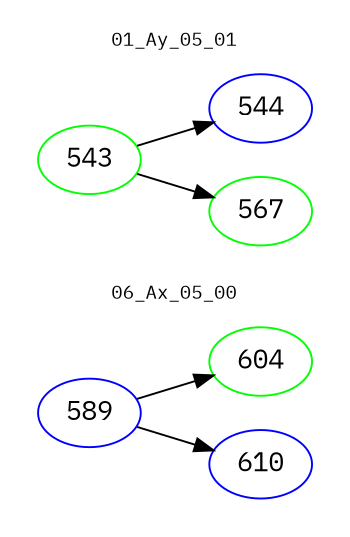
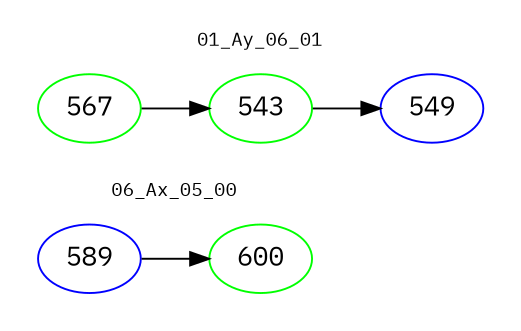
cluster "01_Ay_05_01": label "01_Ay_05_01" -> "01_Ay_06_01"
node "544": label "544" -> "549"
edge "543" -> "567": reversed
node "604": label "604" -> "600"
node "610": removed
